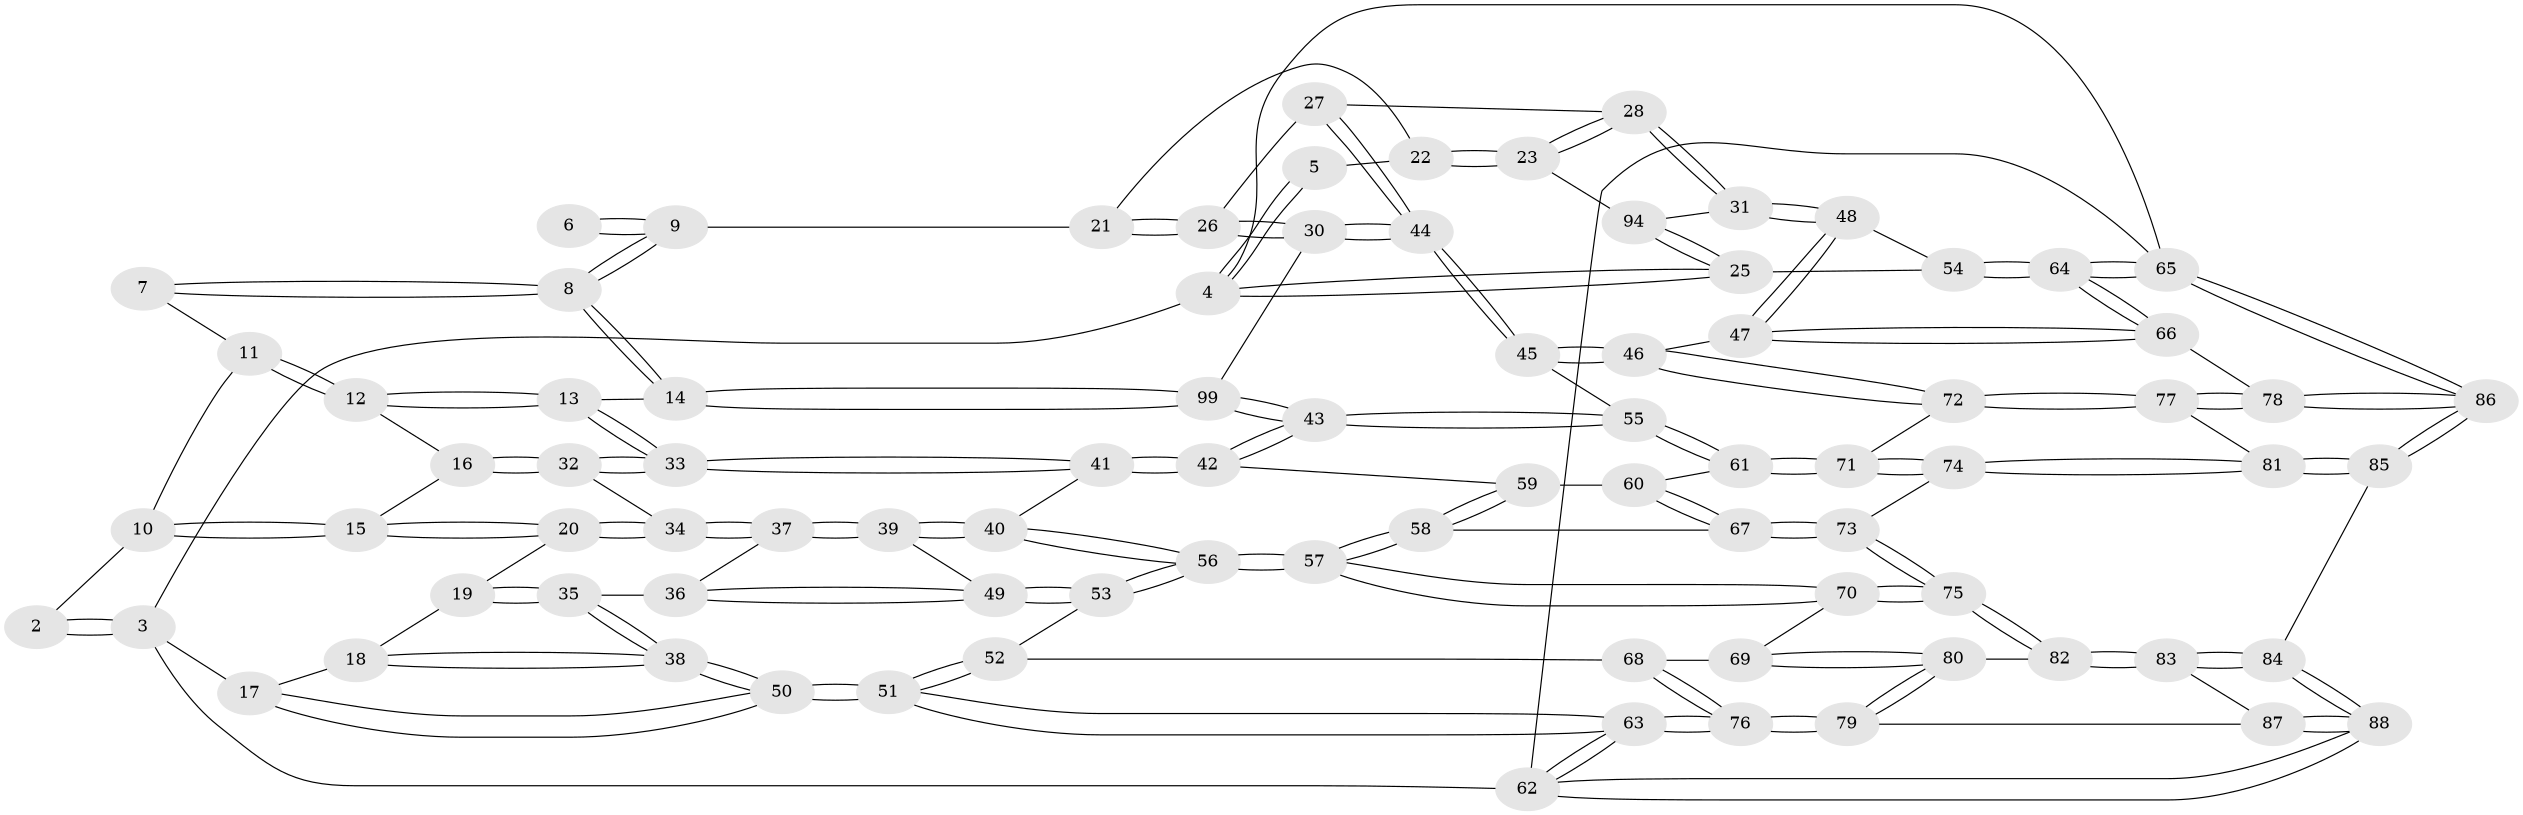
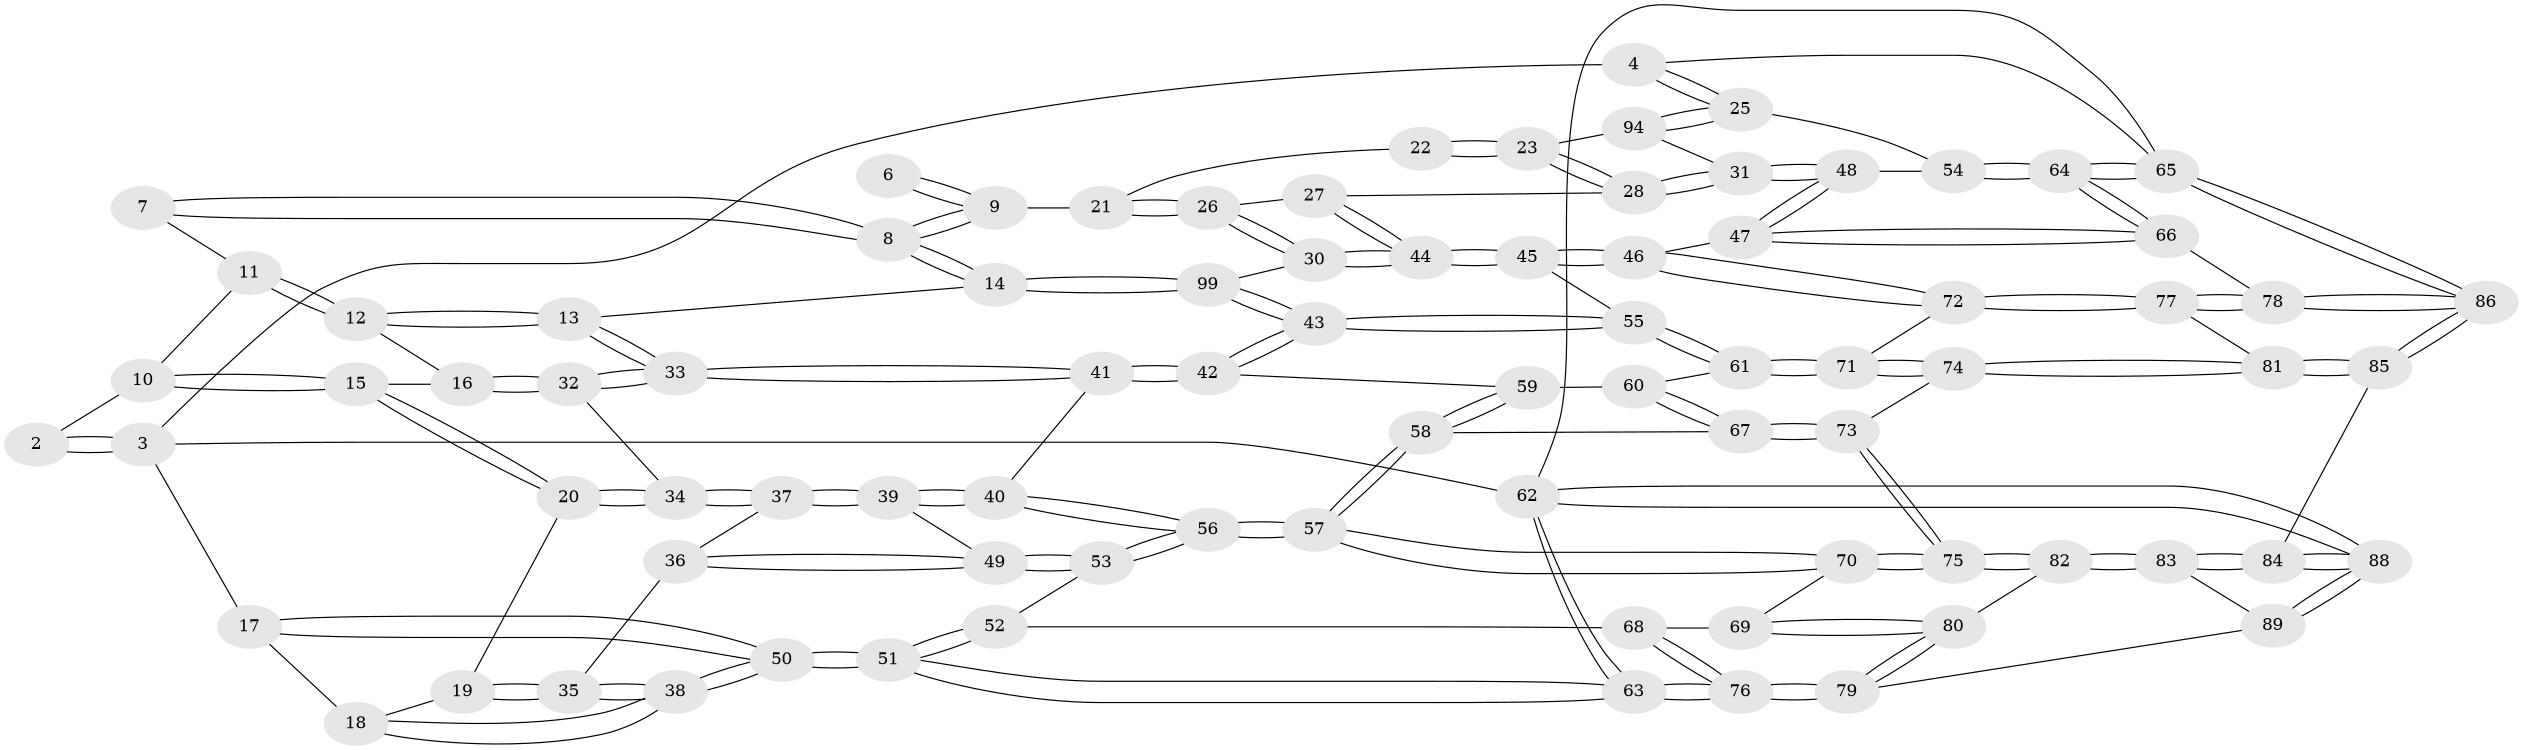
node "5": removed
node "87": label "87" -> "89"
